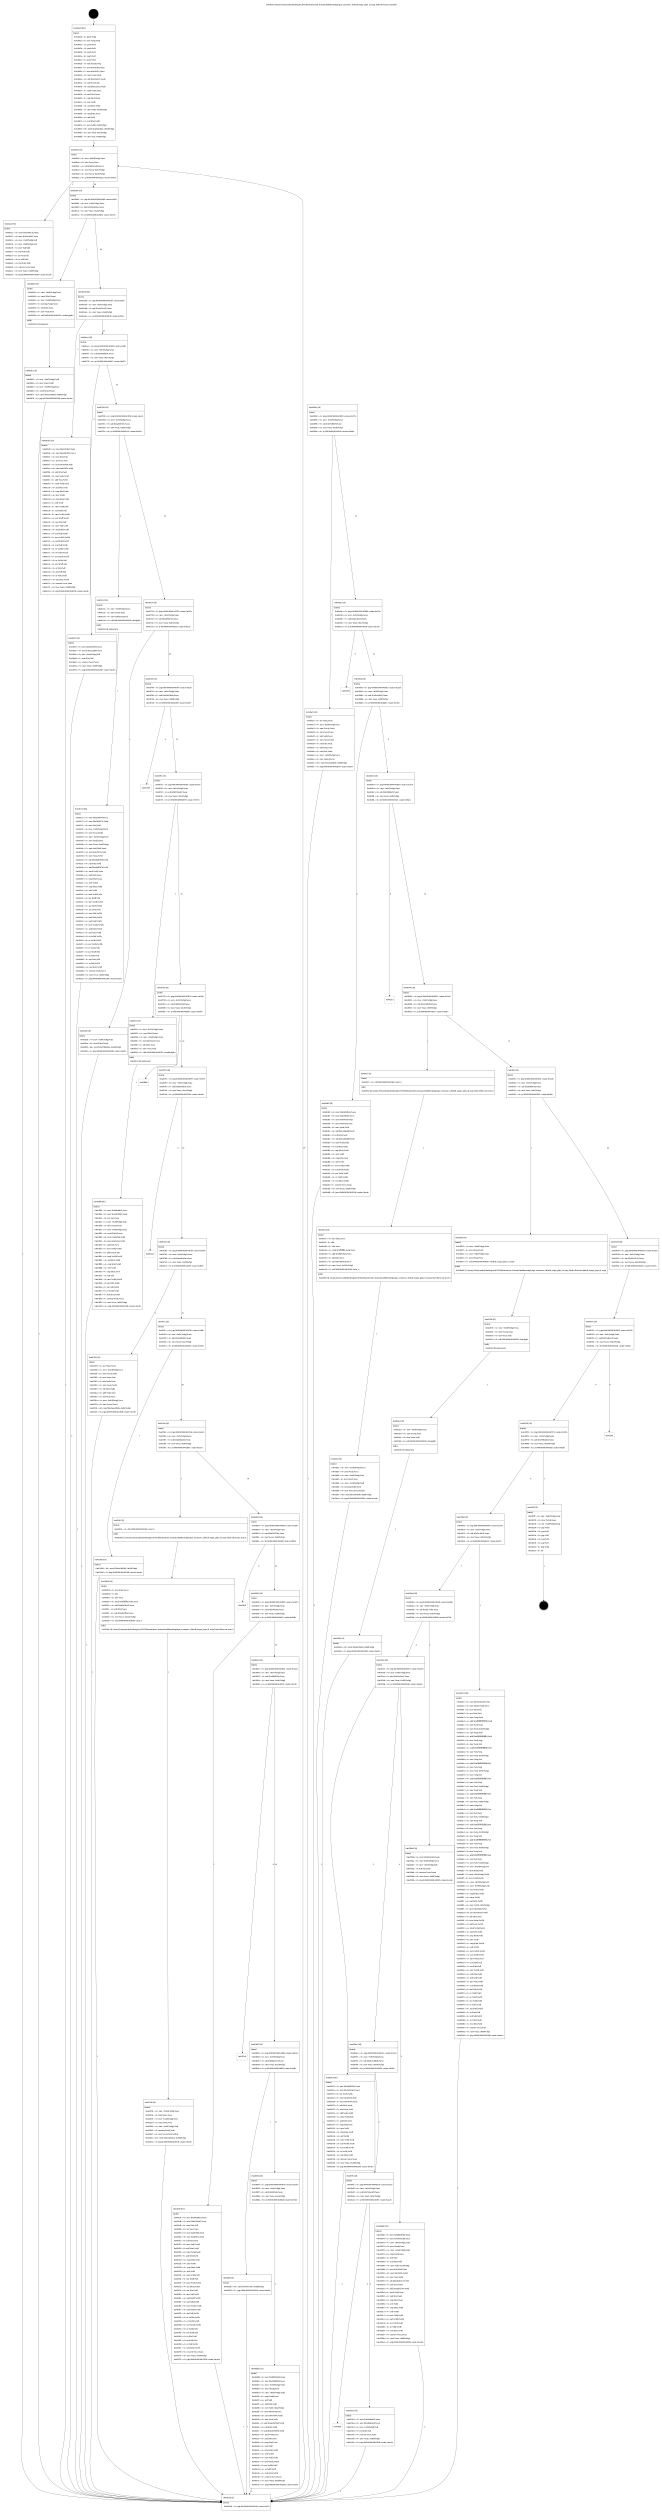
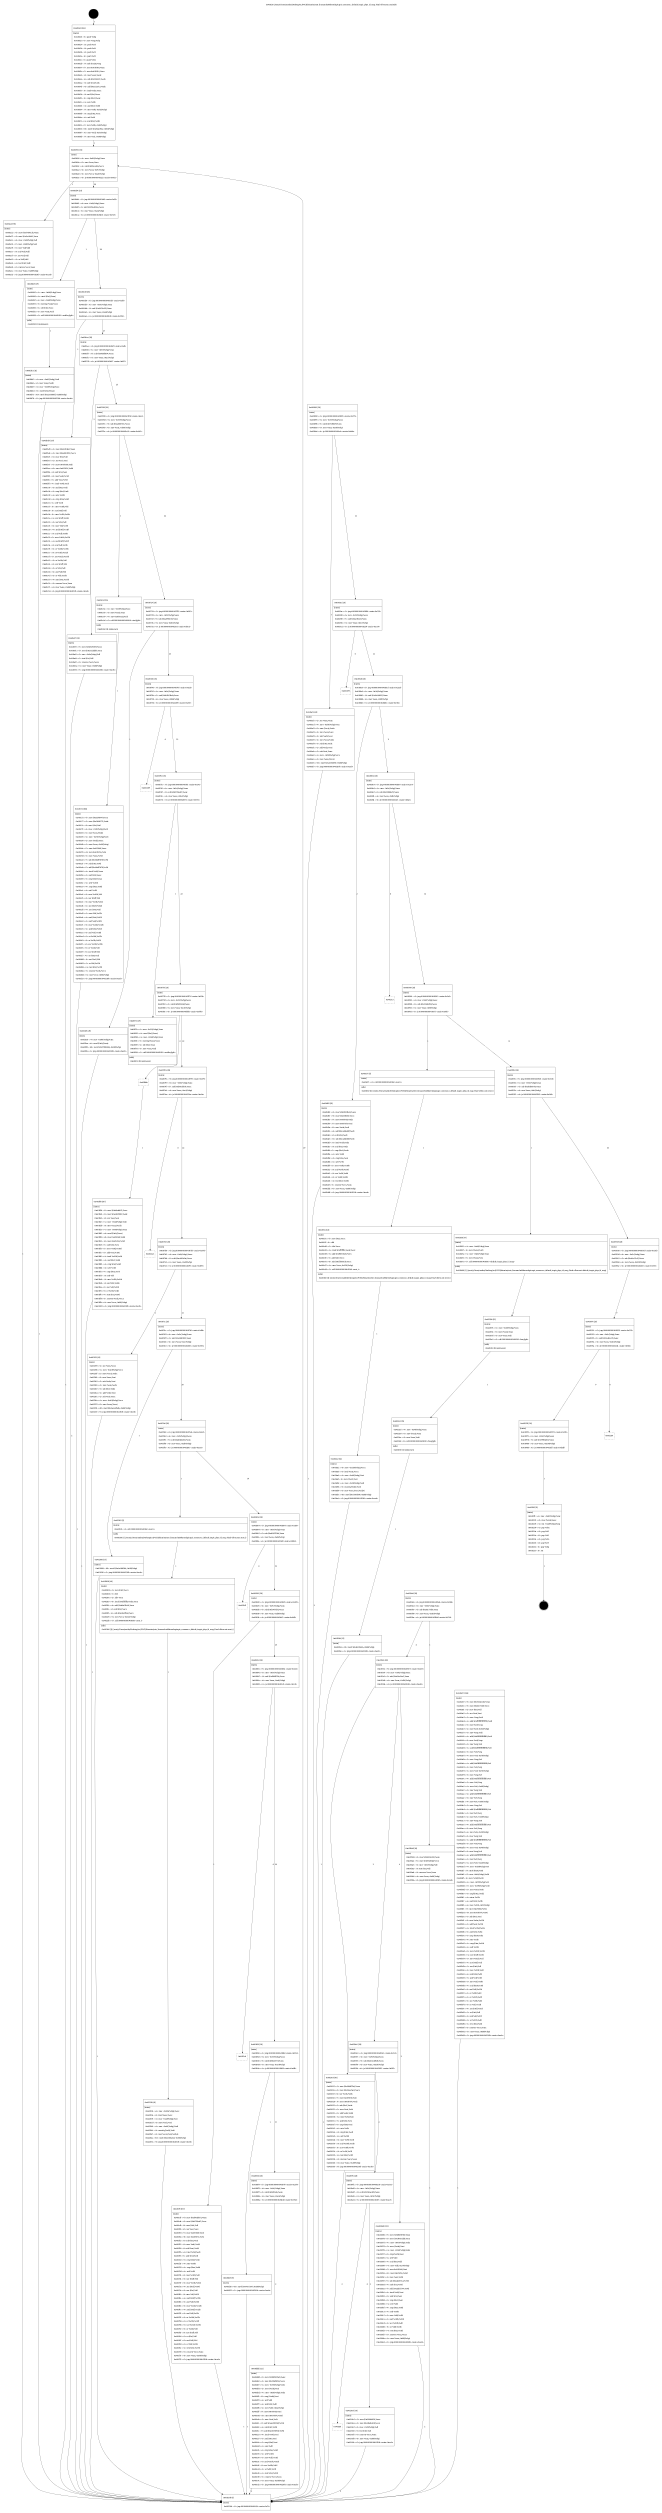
edge "0x401f7e [29]" -> "0x401f9b [107]": now "0x401bbb" -> "0x401f9b [107]"
node "0x40198c [28]": removed
edge "0x401b9d [30]" -> "0x40230b [5]": added, label "1"
